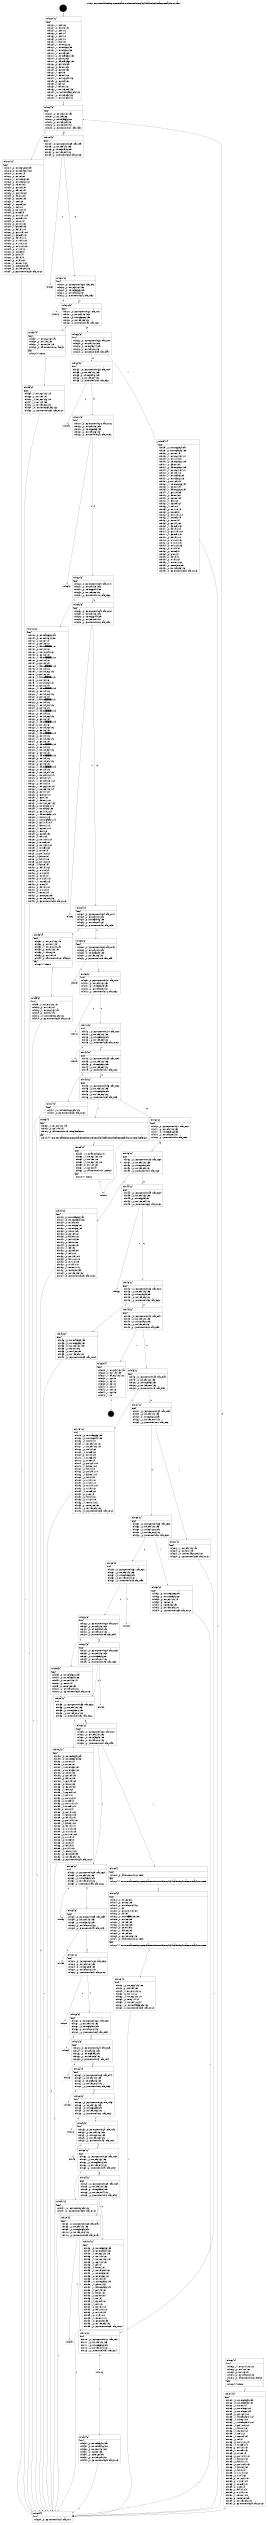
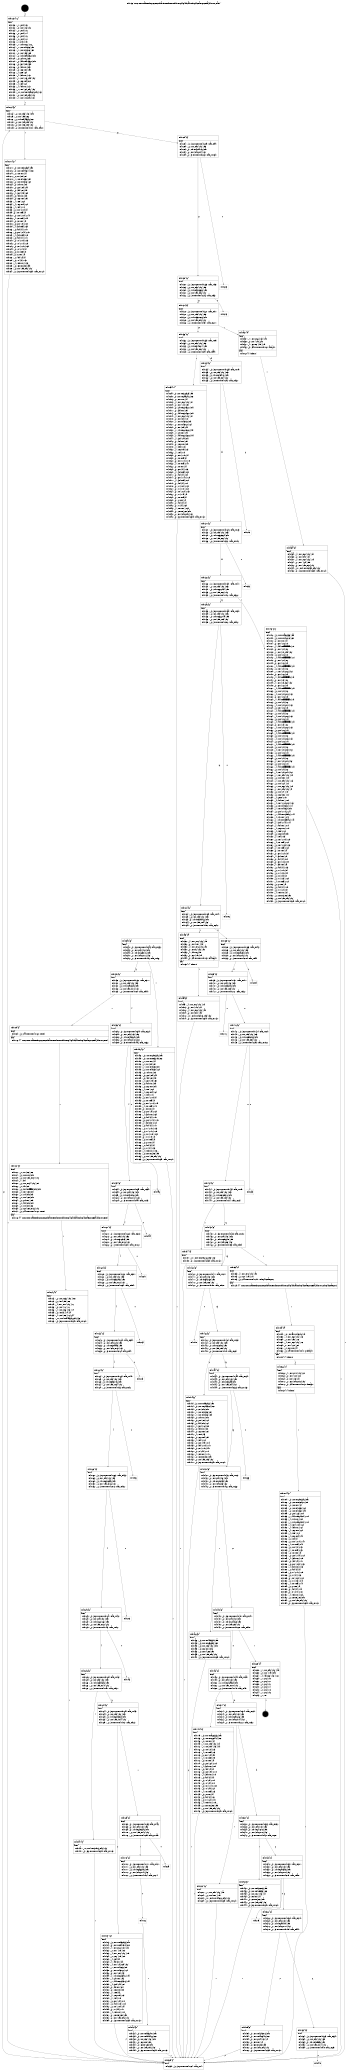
edge "0x401e4b [29]" -> "0x401f7e": now "0x401e4b [29]" -> "0x401e68 [21]"
edge "0x401584 [28]" -> "0x4015a0 [28]": removed, label "6"
edge "0x402212 [28]" -> "0x40170c [28]": now "0x402212 [28]" -> "0x4023db [5]"
